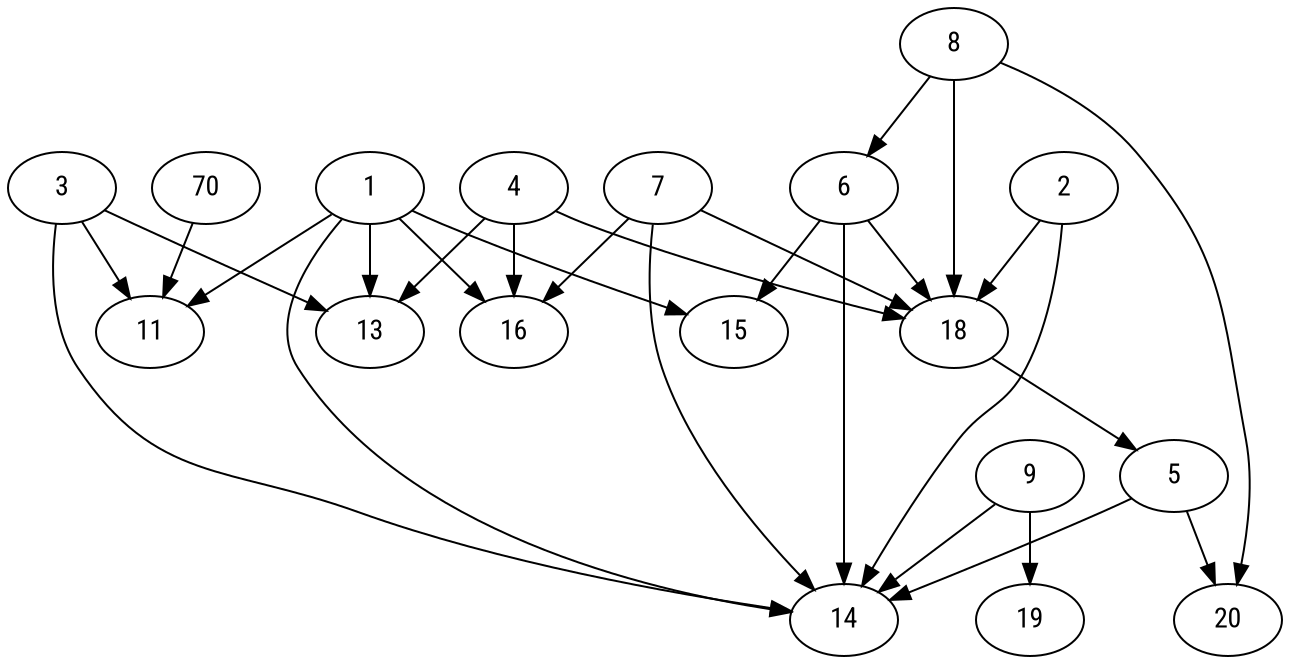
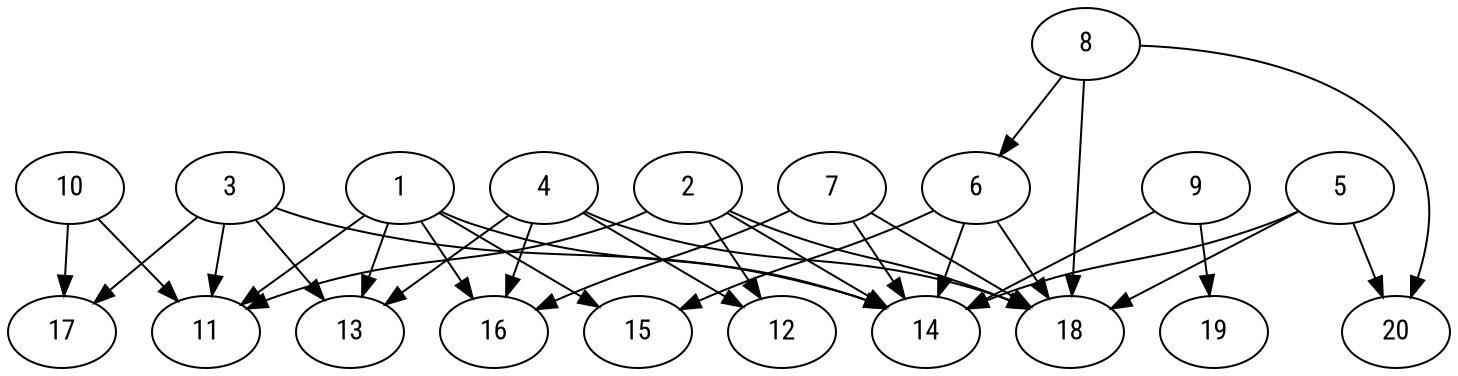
node "70": label "70" -> "10"
edge "2" -> "11": added
node "17": added
node "12": added
edge "18" -> "5": reversed
